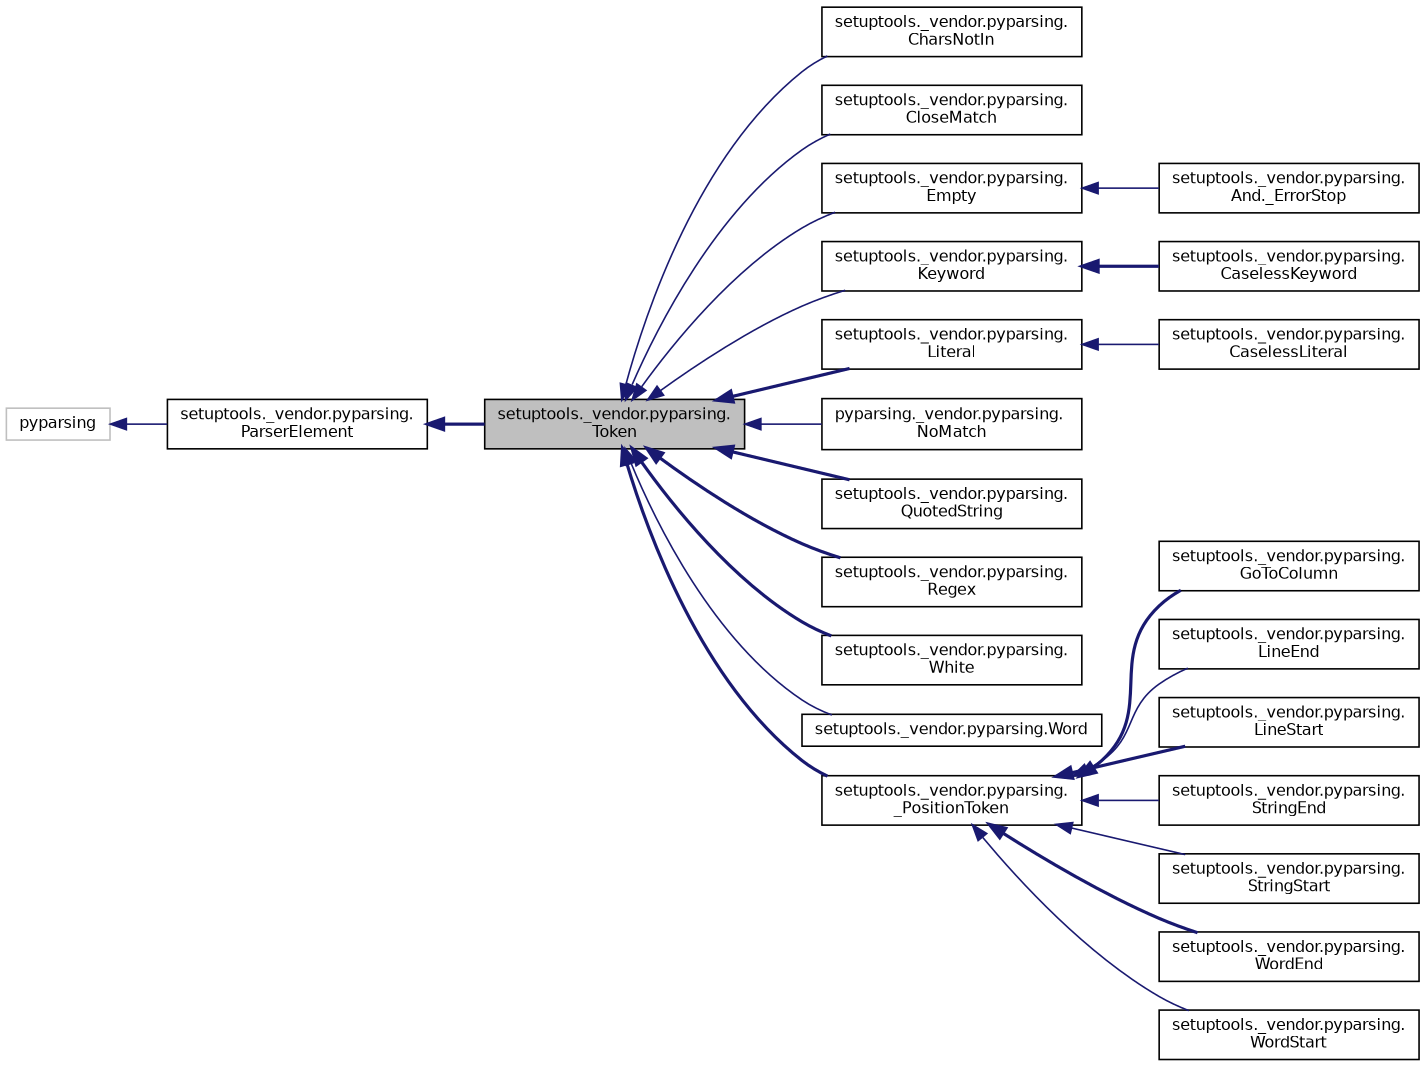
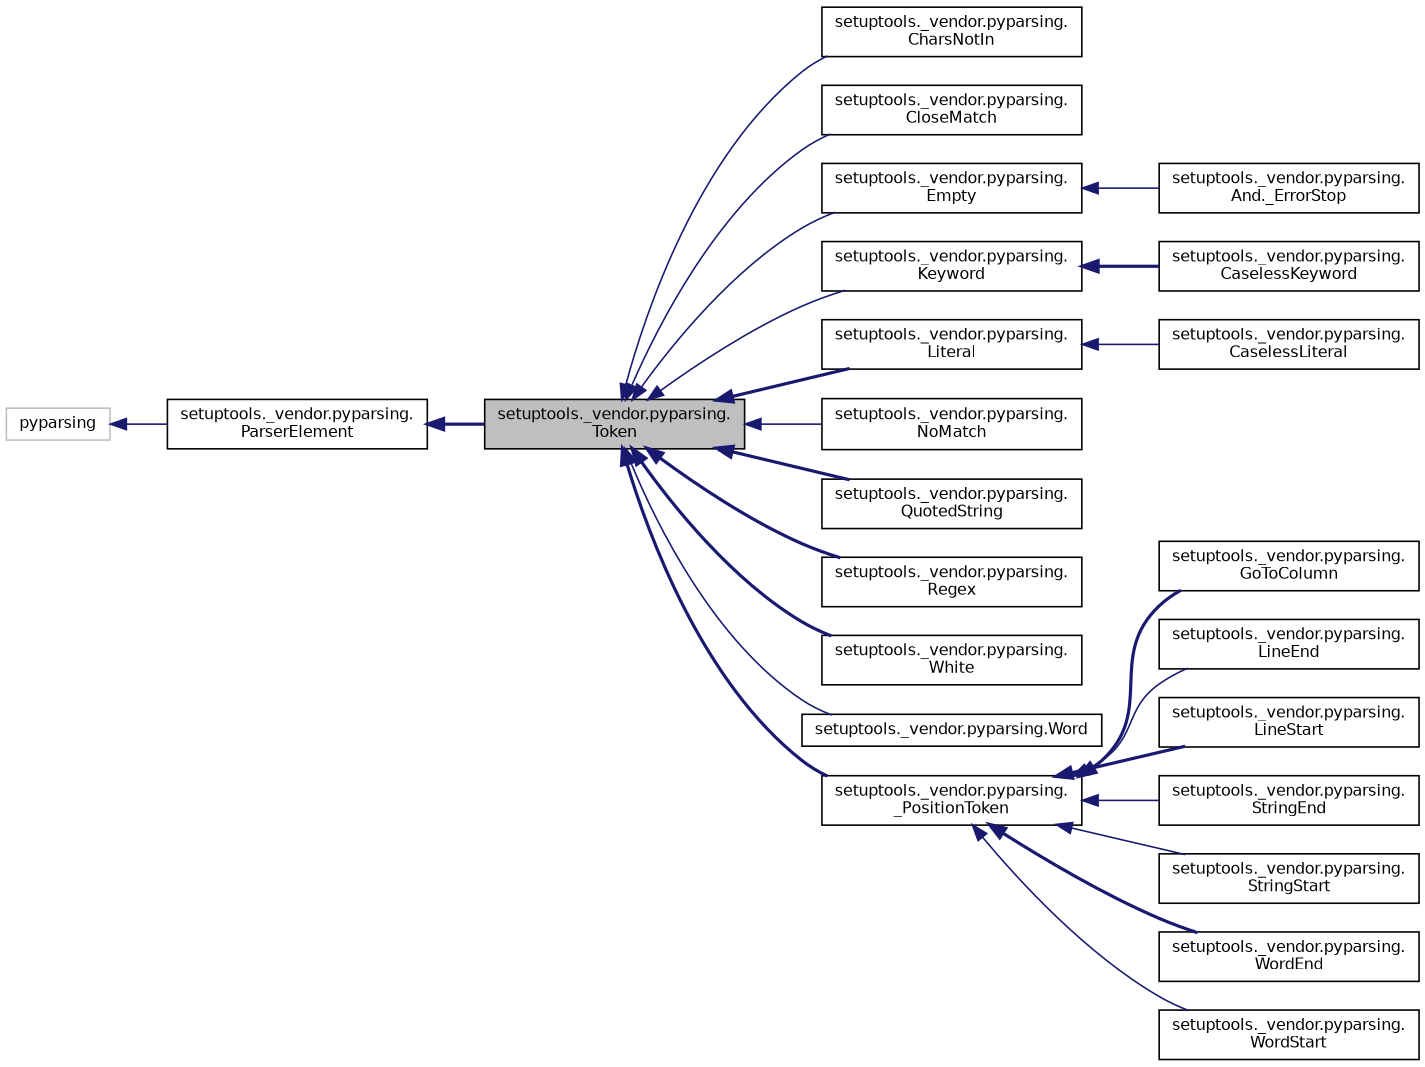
node "pyparsing._vendor.pyparsing. NoMatch": label "pyparsing._vendor.pyparsing. NoMatch" -> "setuptools._vendor.pyparsing. NoMatch"
